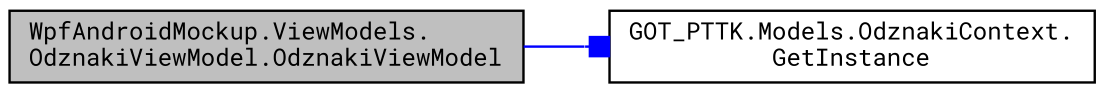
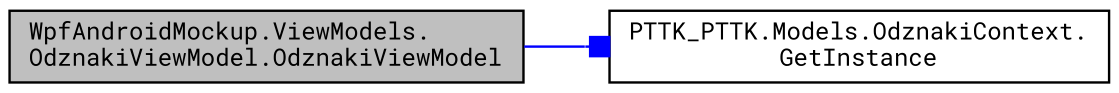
node "GOT_PTTK.Models.OdznakiContext. GetInstance": label "GOT_PTTK.Models.OdznakiContext. GetInstance" -> "PTTK_PTTK.Models.OdznakiContext. GetInstance"
